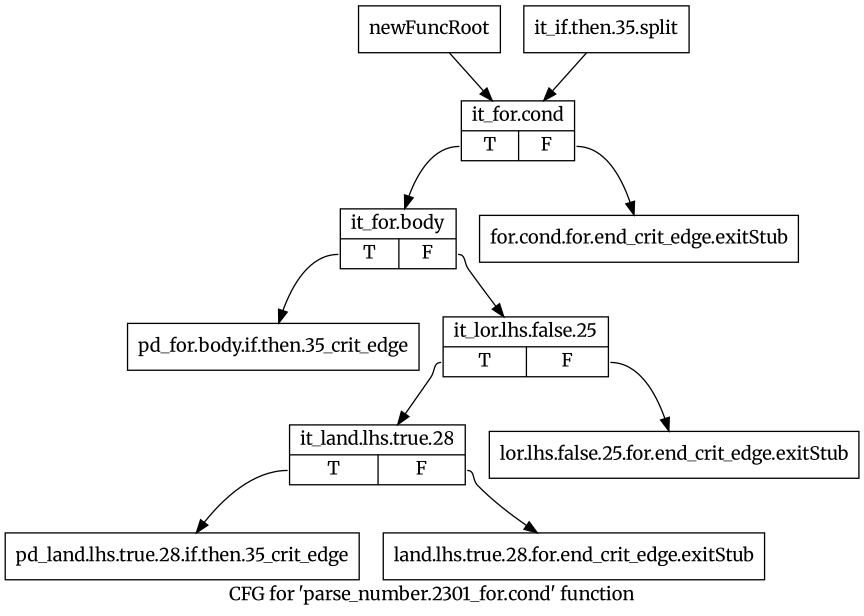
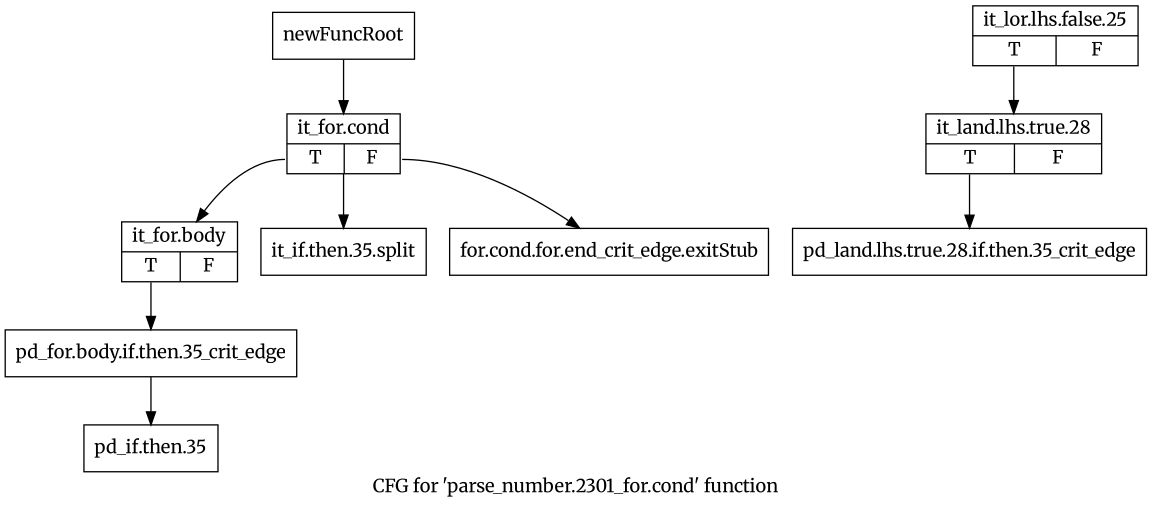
edge "it_if.then.35.split" -> "it_for.cond": reversed
edge "it_for.body" -> "it_lor.lhs.false.25": removed
node "pd_if.then.35": added
node "lor.lhs.false.25.for.end_crit_edge.exitStub": removed
node "land.lhs.true.28.for.end_crit_edge.exitStub": removed
